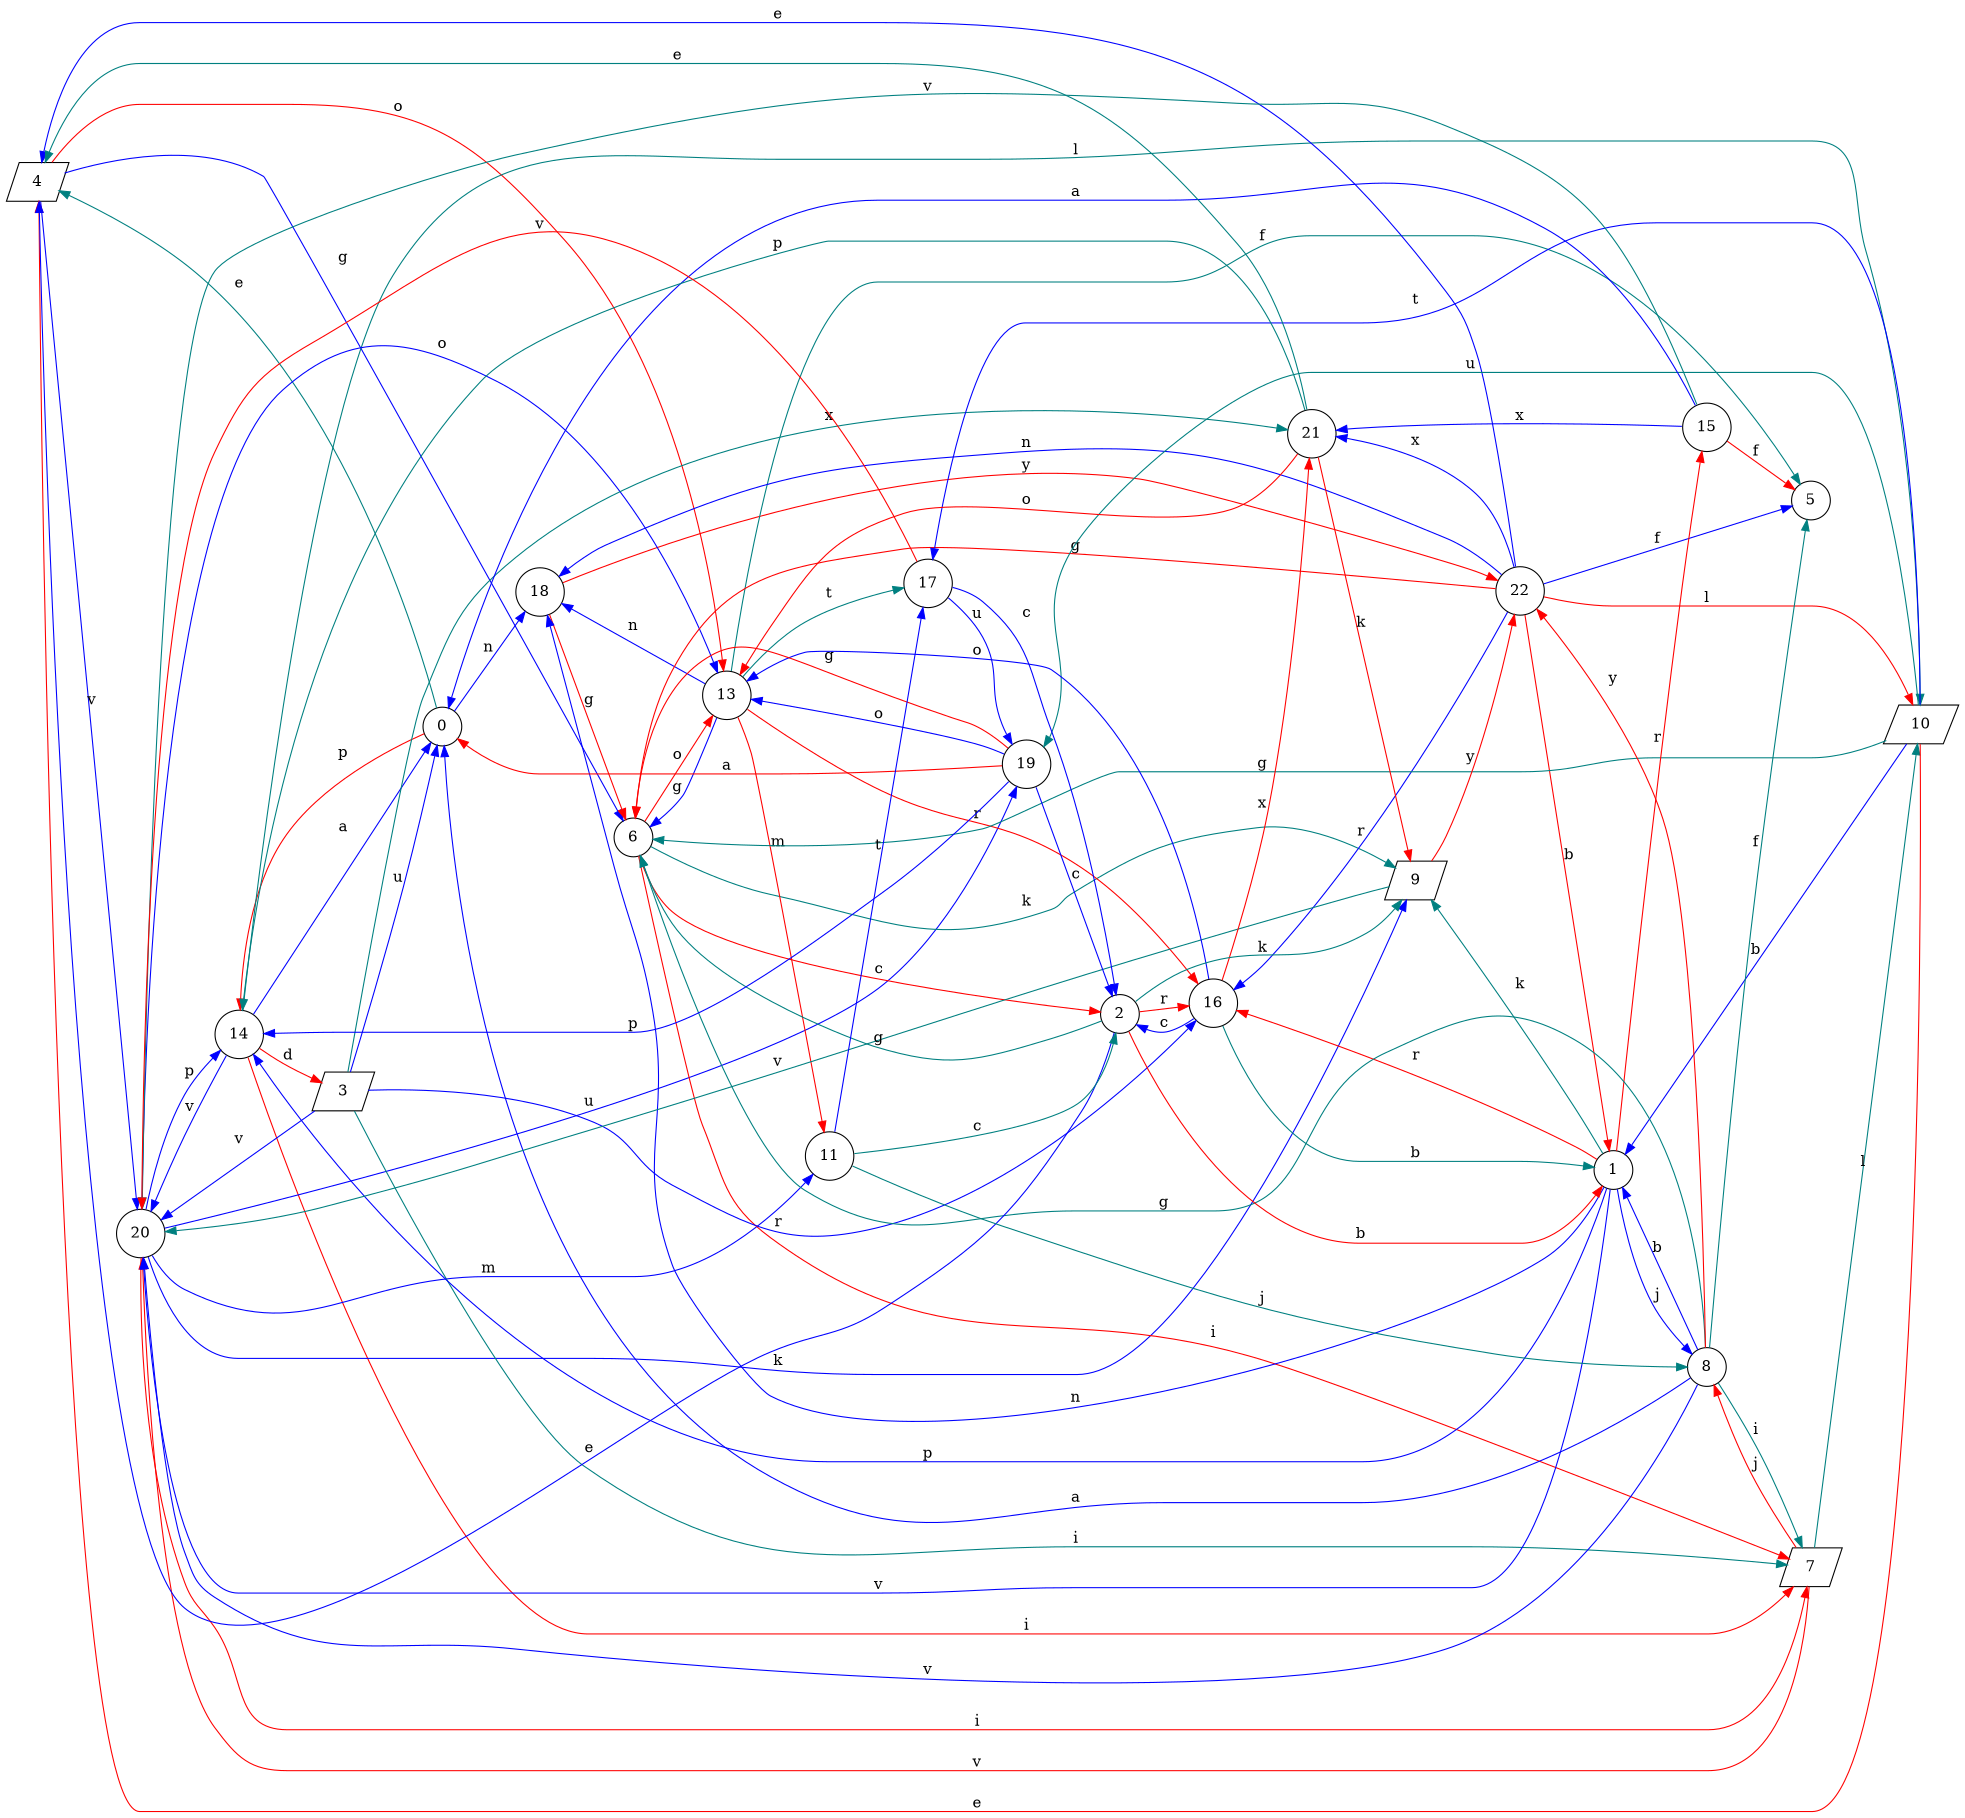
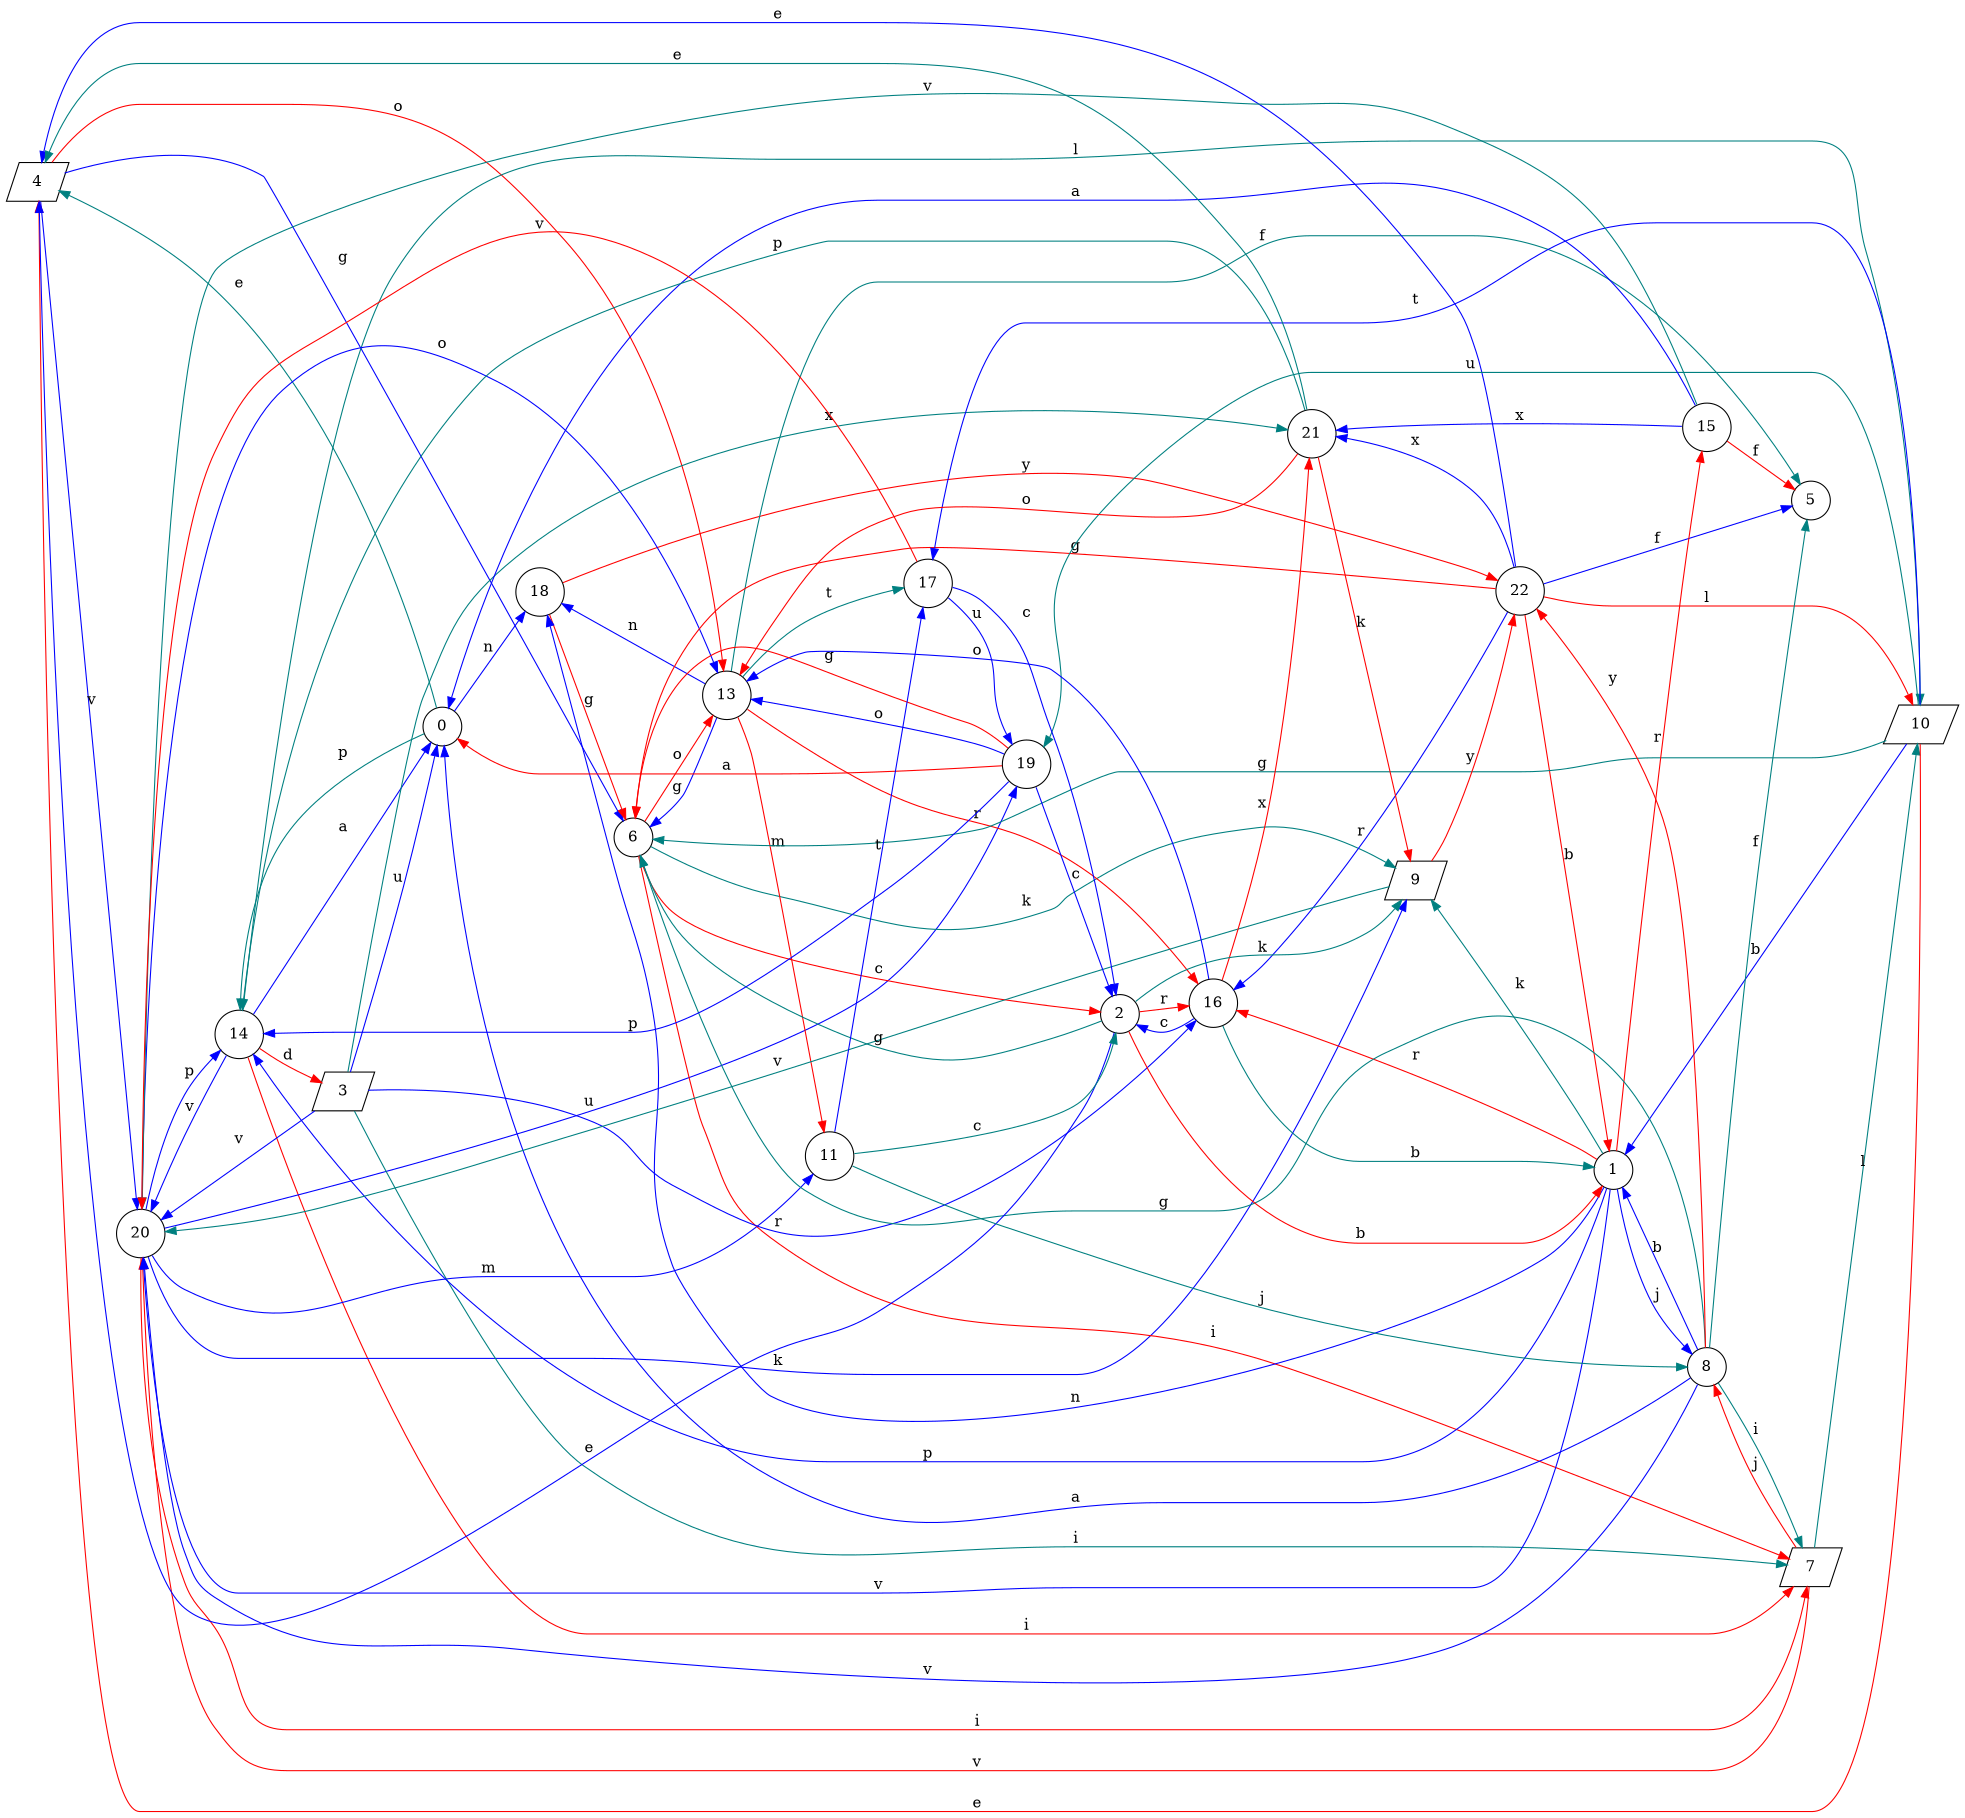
edge "22" -> "18": removed, label "n"
edge "0" -> "14": color red -> teal
